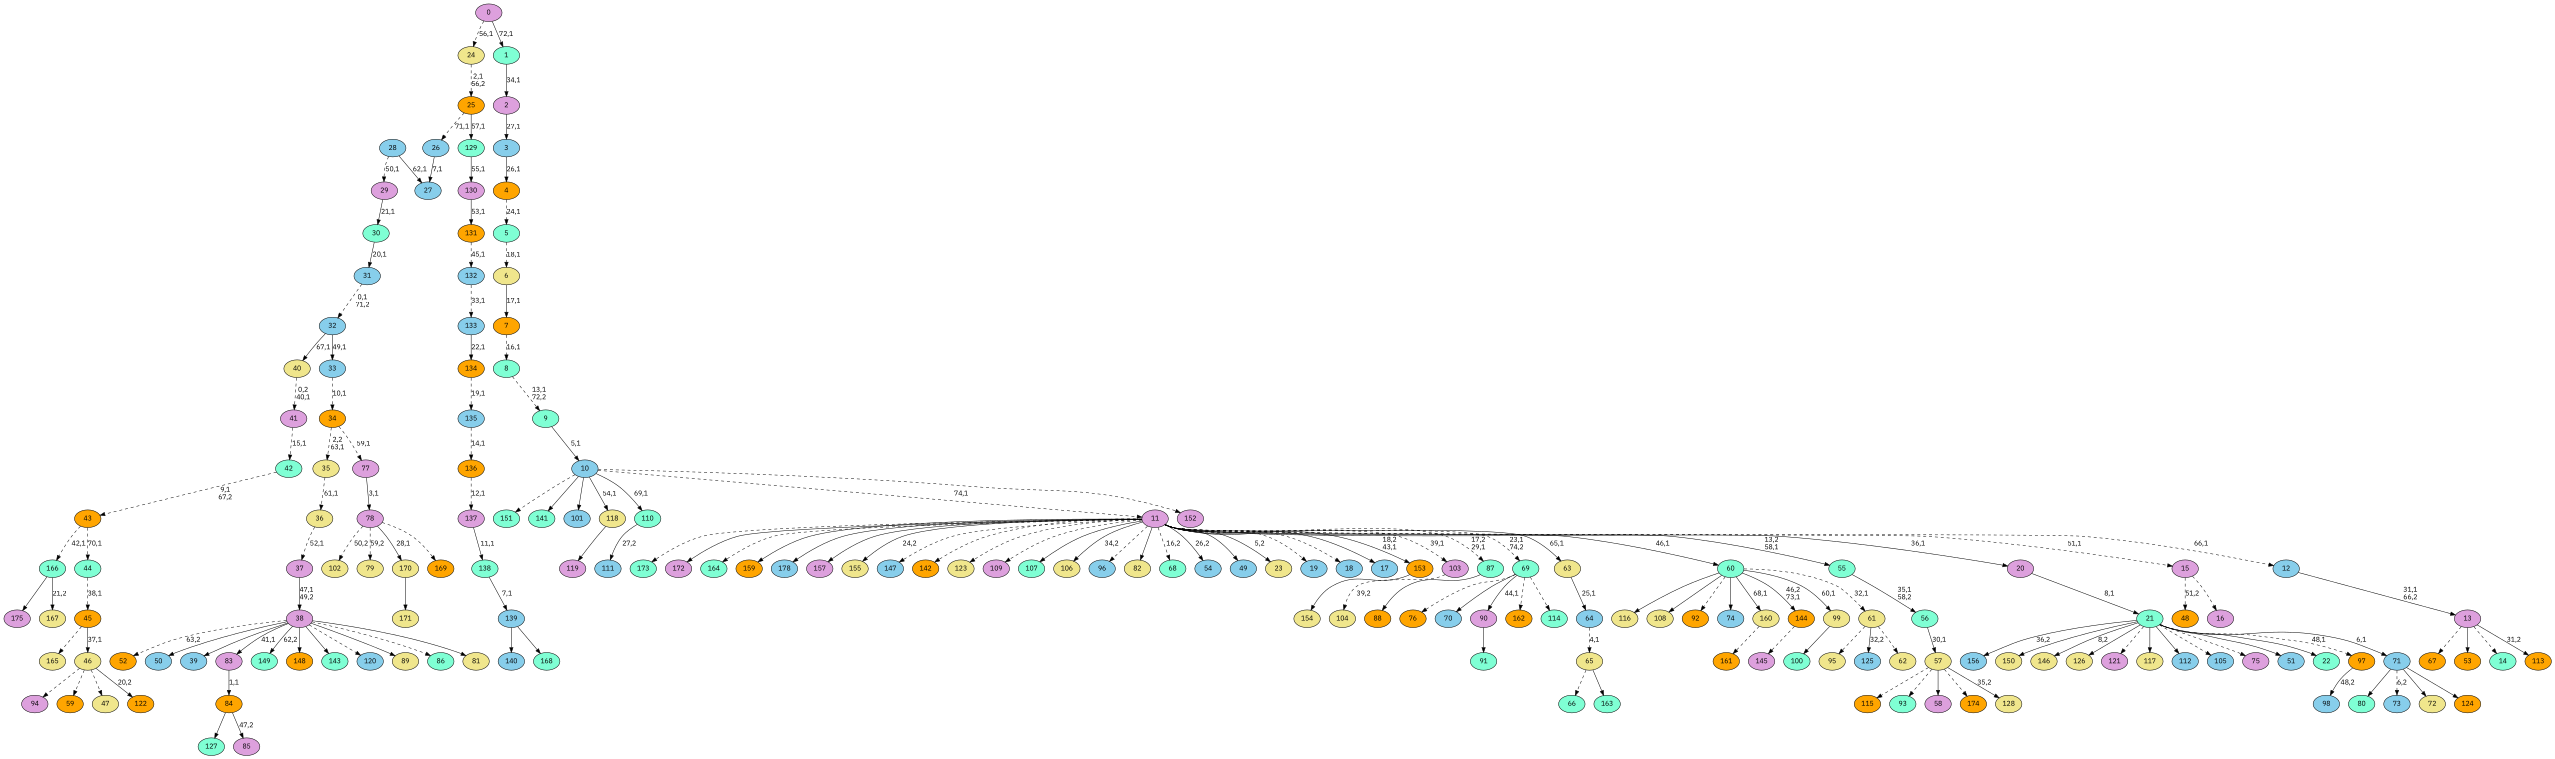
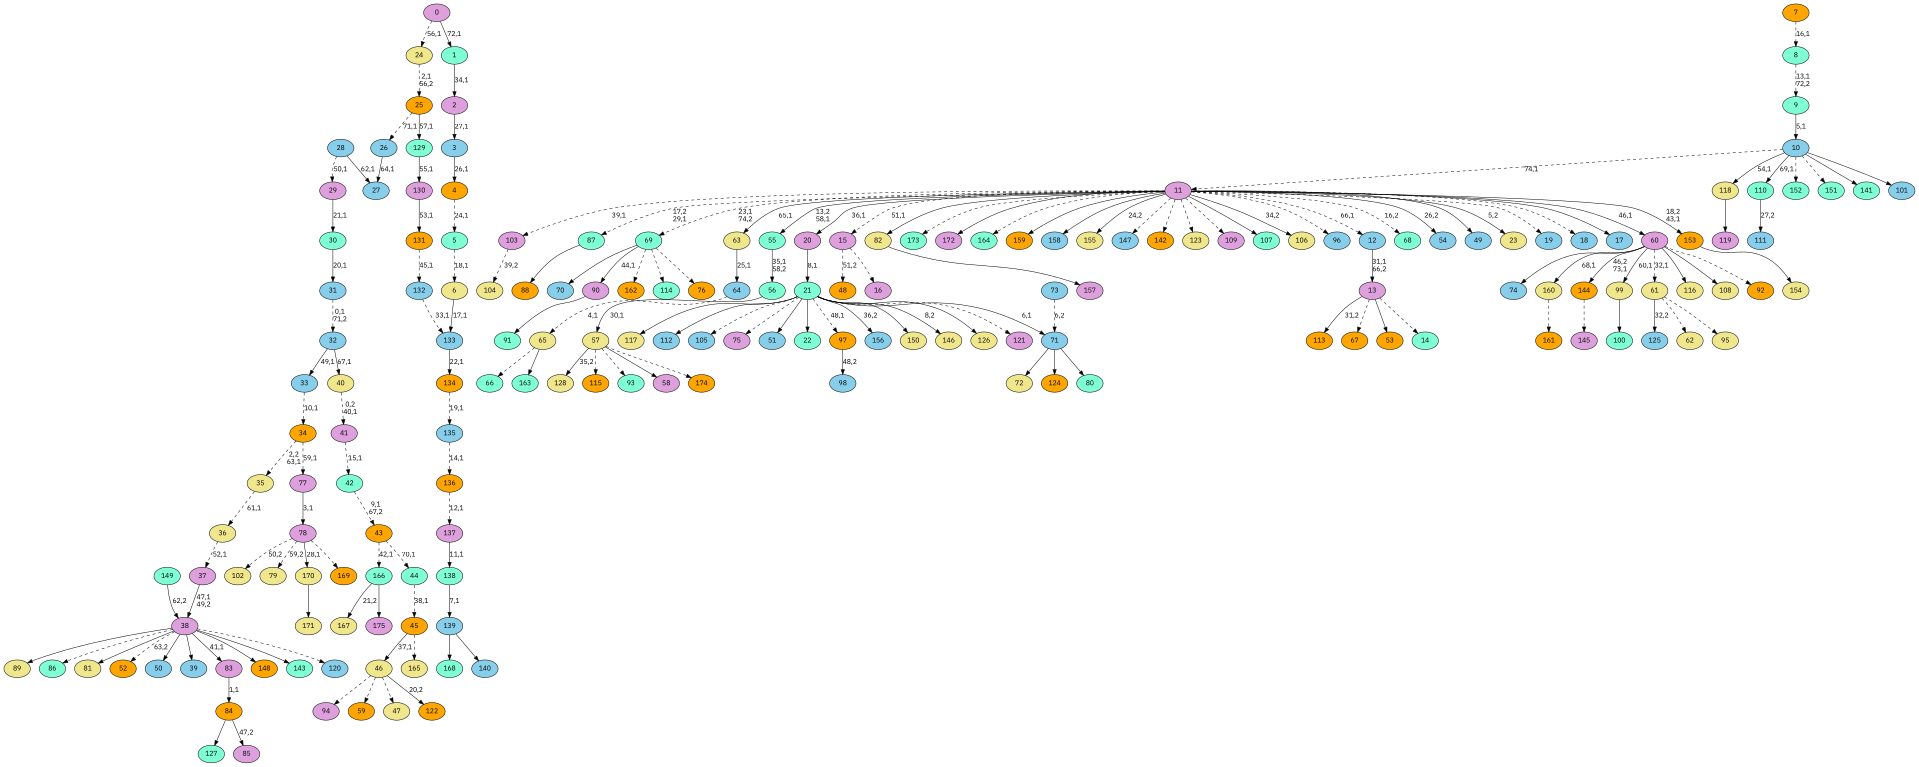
edge "26" -> "27": label "7,1" -> "64,1"
edge "6" -> "7": now "6" -> "133"
node "152": fillcolor plum -> aquamarine
edge "11" -> "157": now "82" -> "157"
node "178": label "178" -> "158"
node "60": fillcolor aquamarine -> plum
edge "38" -> "149": reversed
edge "71" -> "73": reversed
